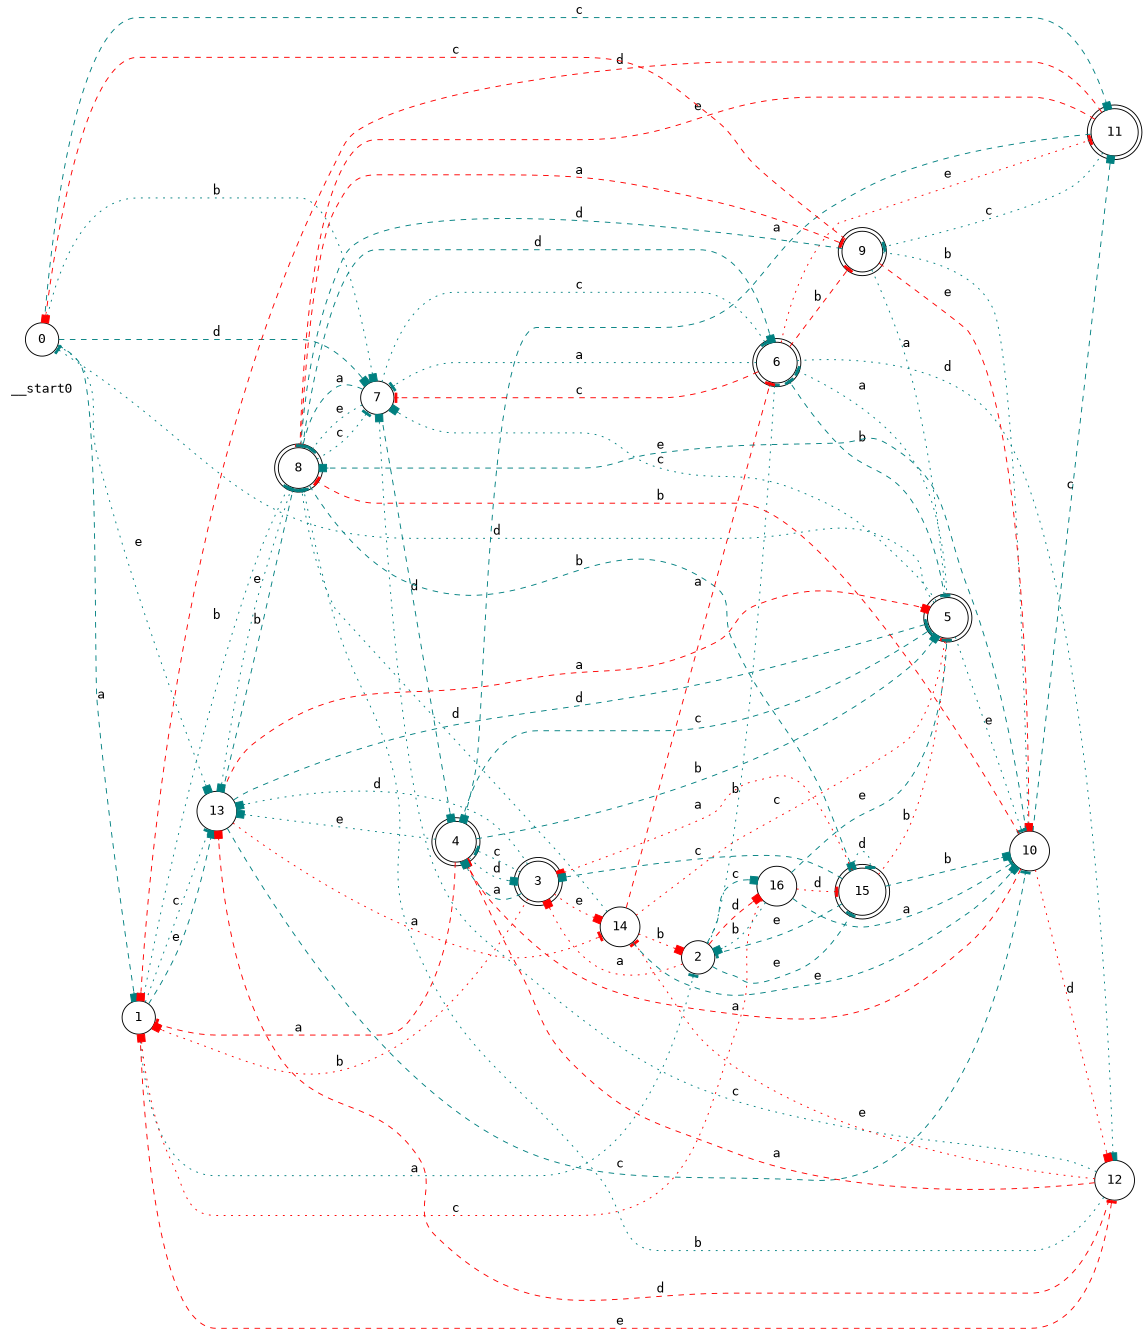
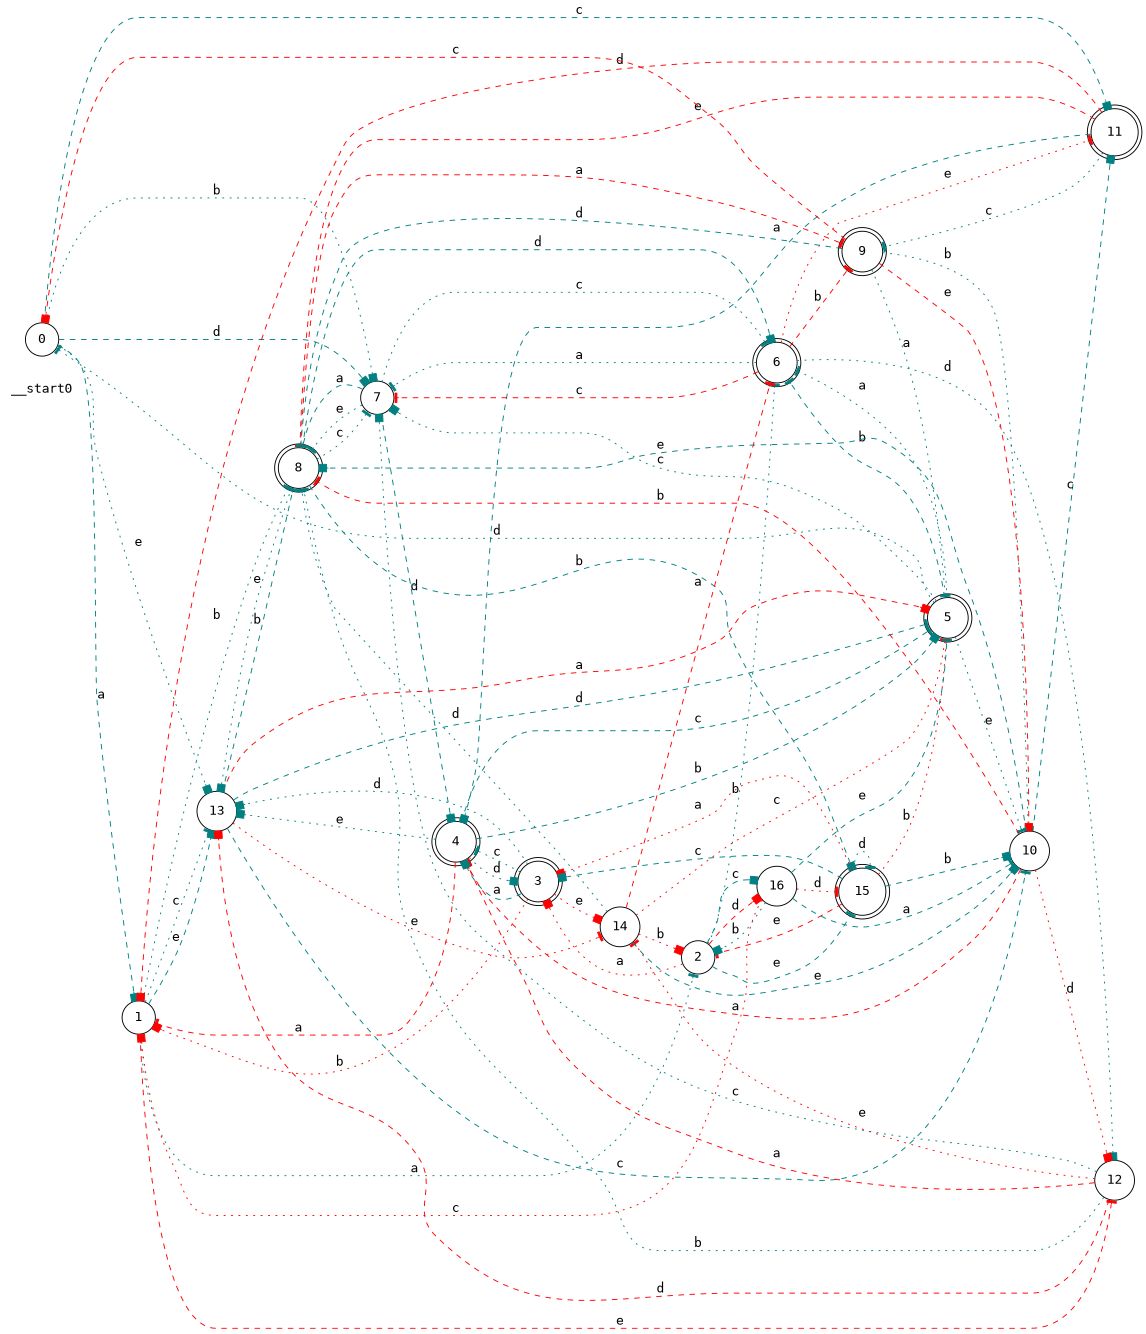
edge "13" -> "14": label "a" -> "e"
edge "15" -> "2": color teal -> red
